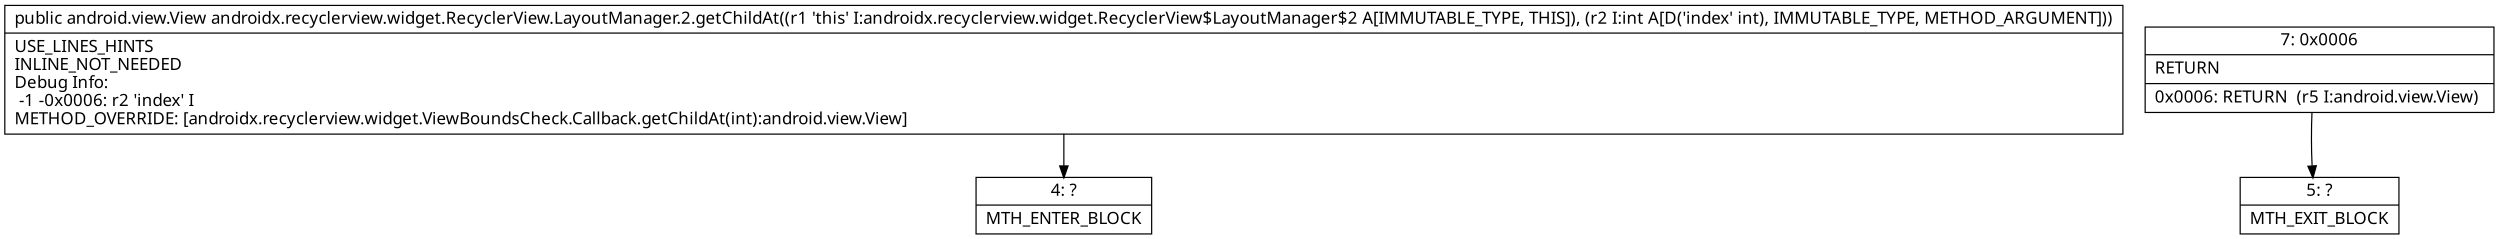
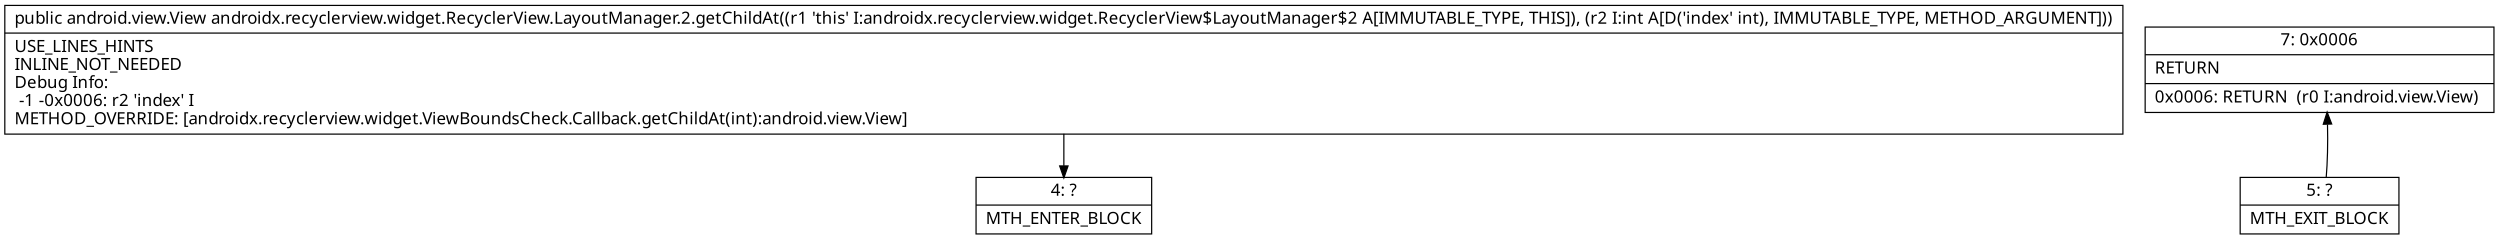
node "7: 0x0006": text "0x0006: RETURN  (r5 I:android.view.View)" -> "0x0006: RETURN  (r0 I:android.view.View)"
edge "7: 0x0006" -> "5: ?": reversed
